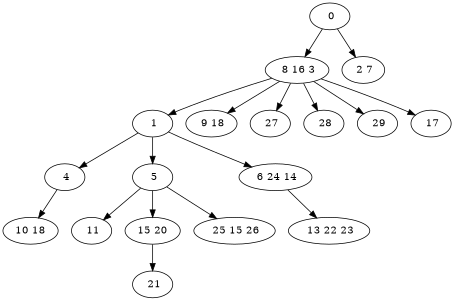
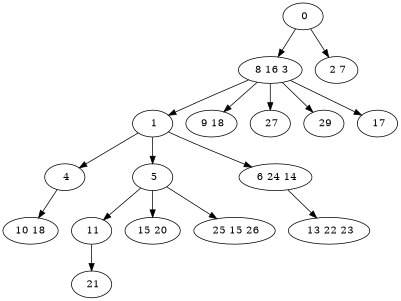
node "28": removed
edge "15 20" -> "21": now "11" -> "21"
